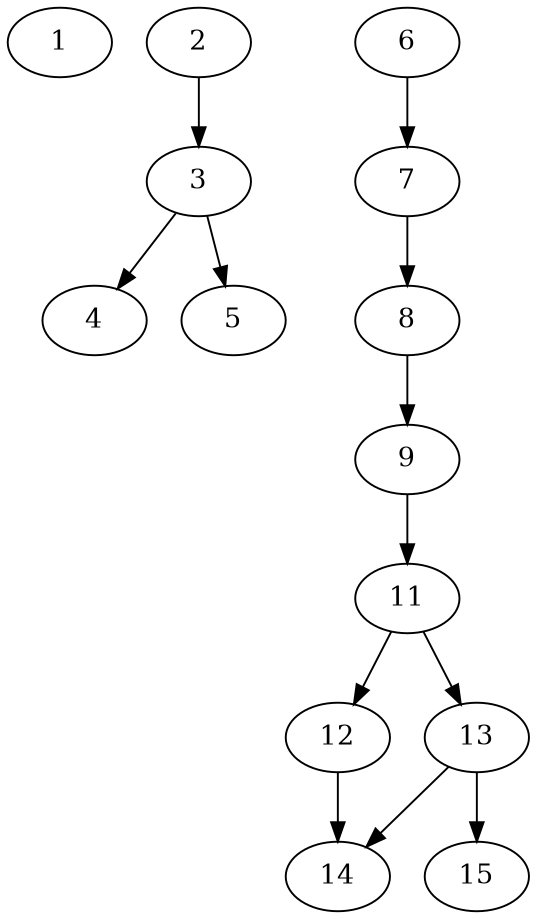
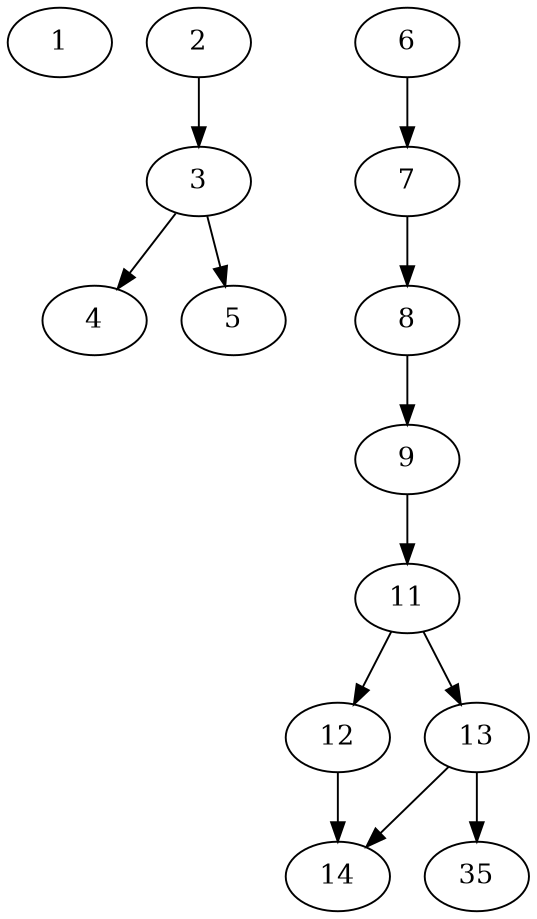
node "15": label "15" -> "35"
